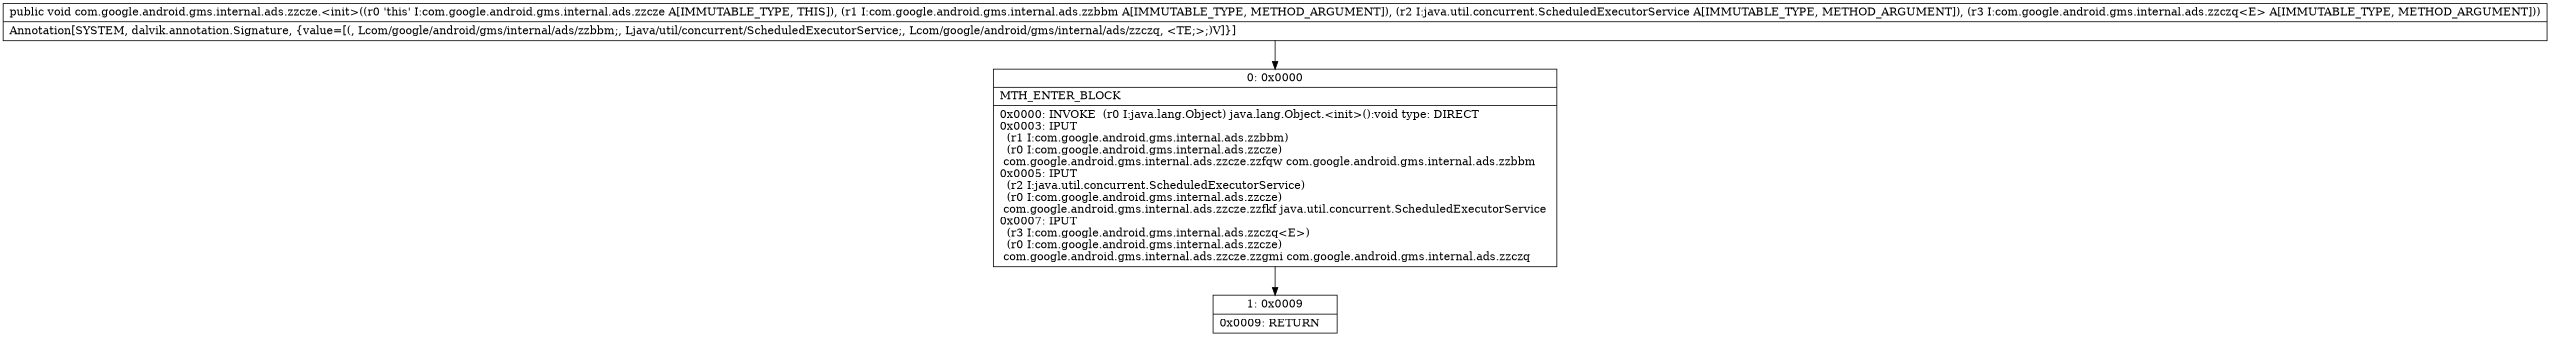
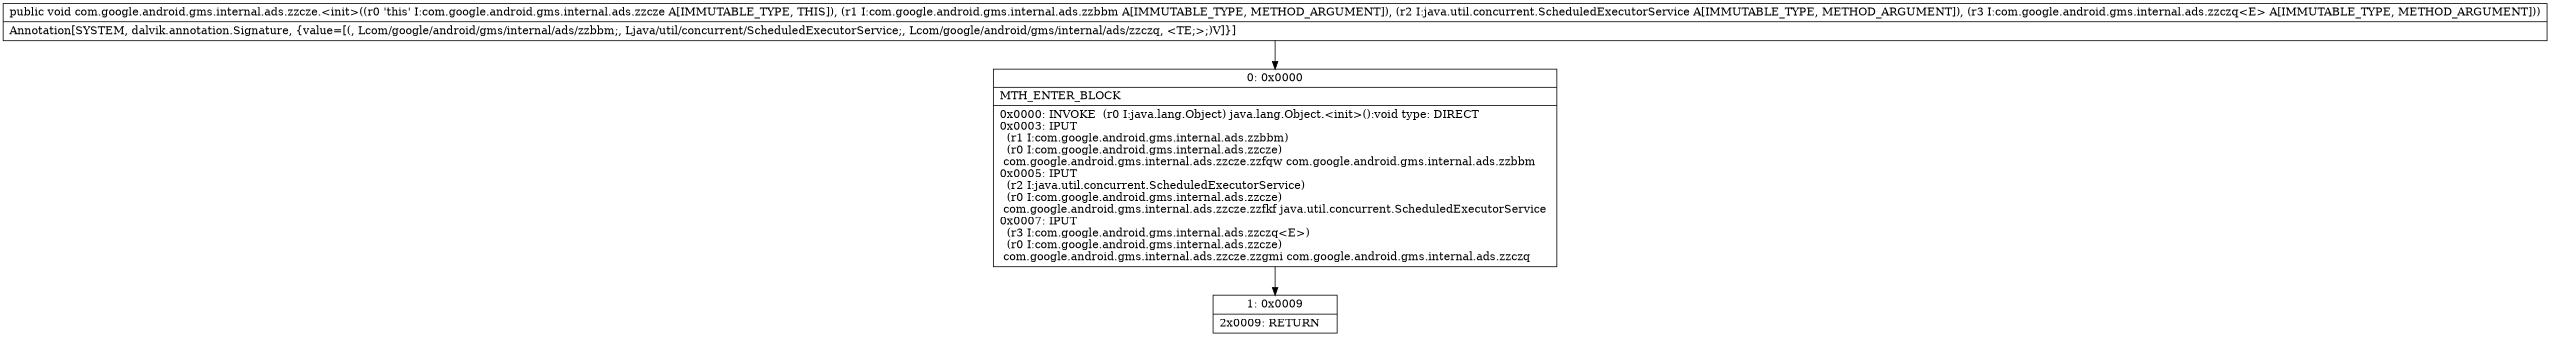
node "1: 0x0009": text "0x0009: RETURN" -> "2x0009: RETURN"
